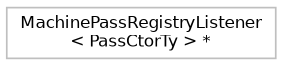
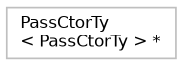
node "MachinePassRegistryListener < PassCtorTy > *": label "MachinePassRegistryListener < PassCtorTy > *" -> "PassCtorTy < PassCtorTy > *"
